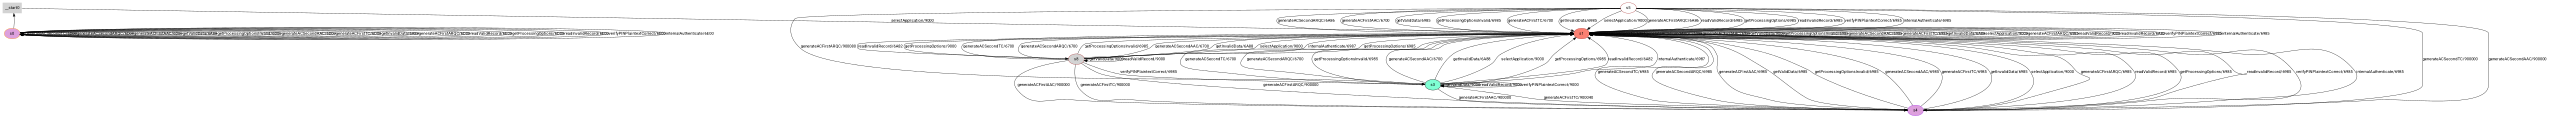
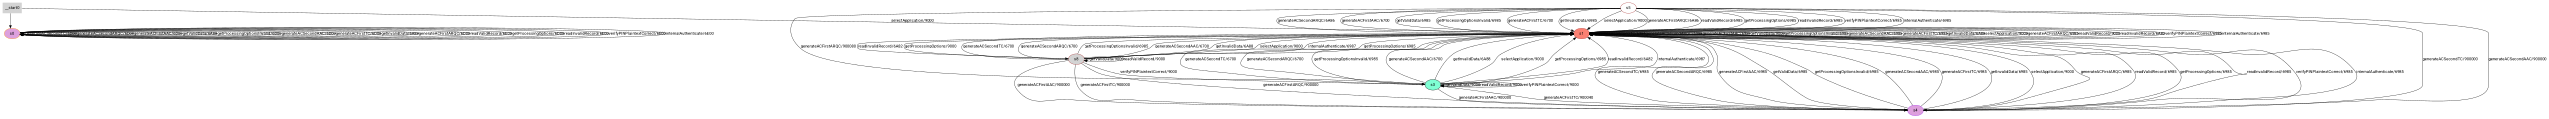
edge "s0" -> "__start0": reversed
edge "s8" -> "s3": label "verifyPINPlaintextCorrect/6985" -> "verifyPINPlaintextCorrect/9000"
